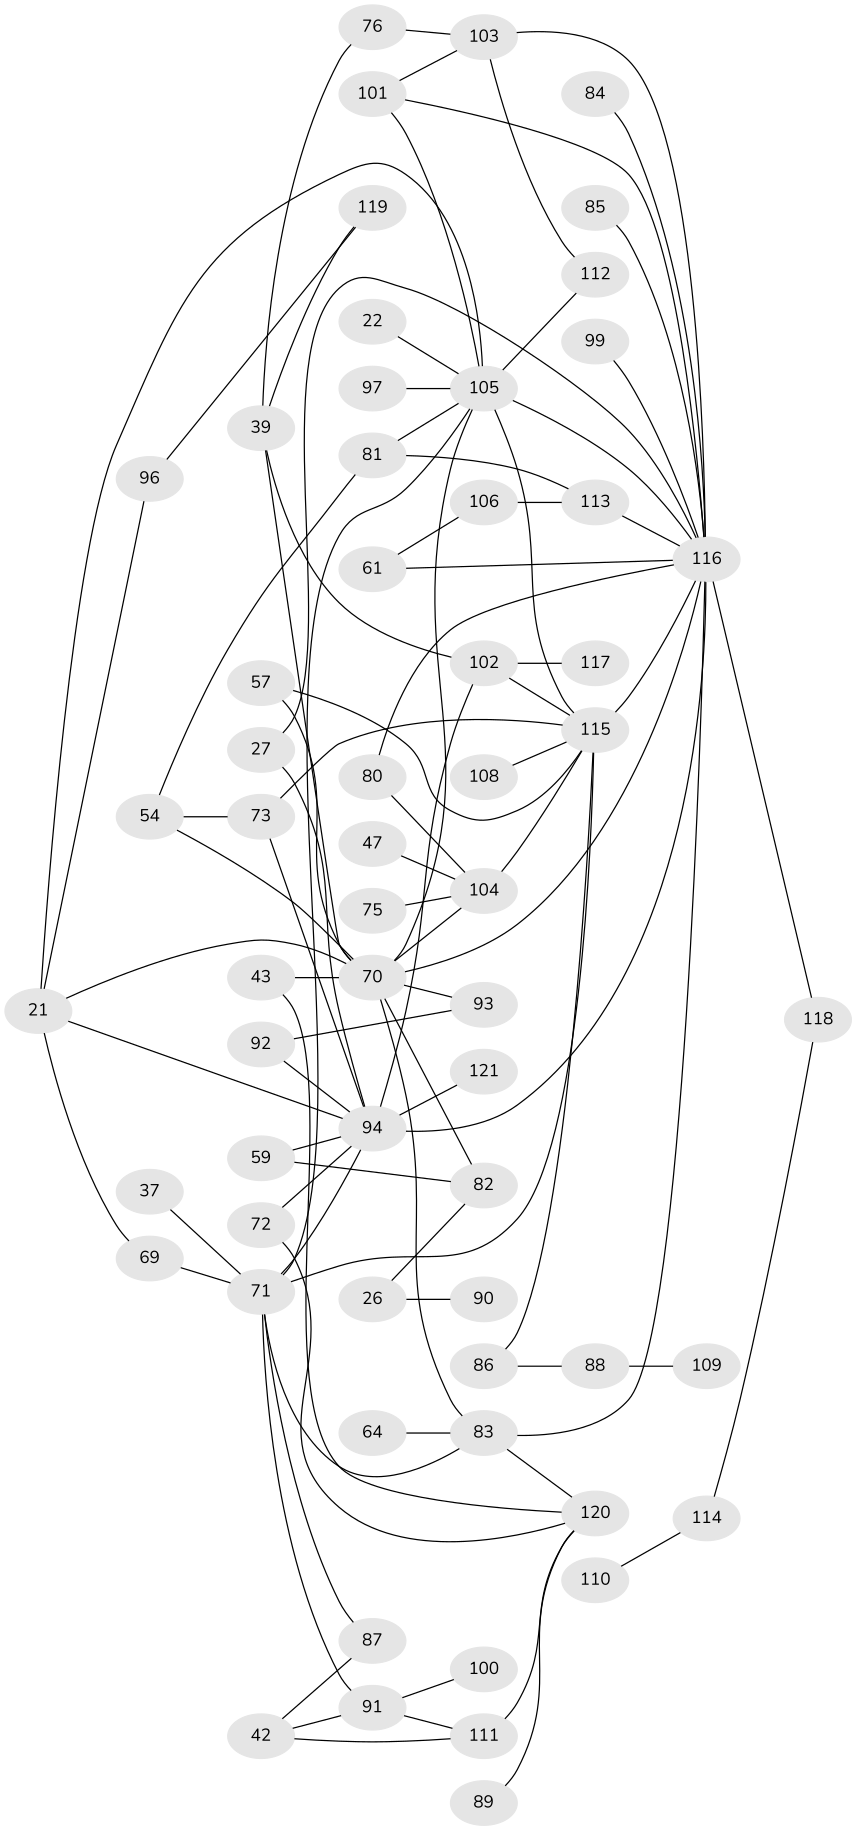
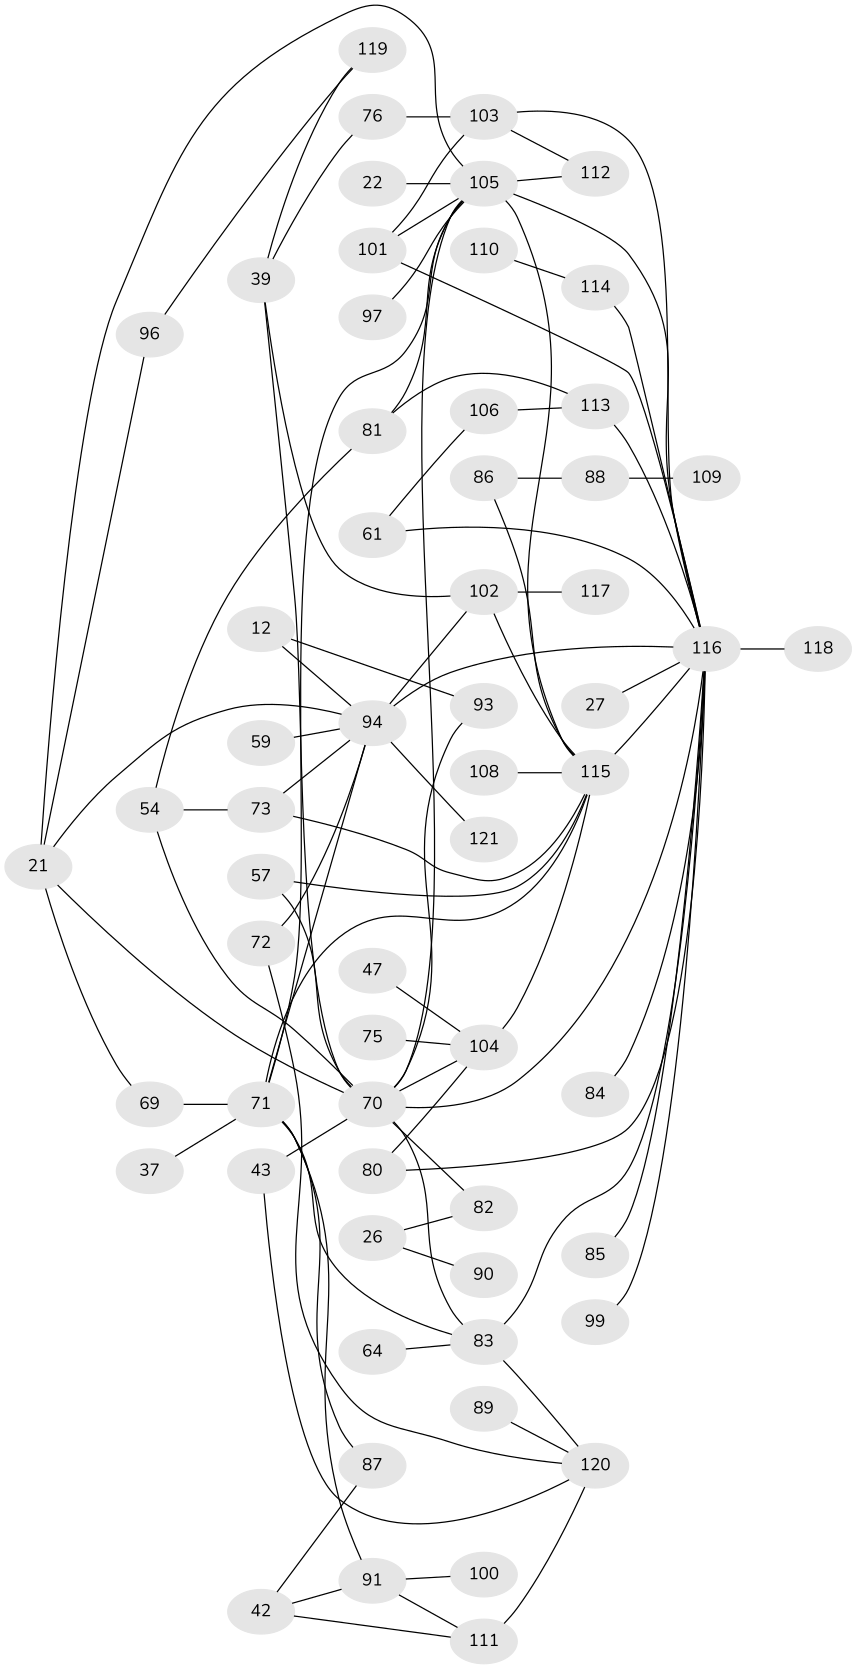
edge "27" -- "94": removed
node "92": label "92" -> "12"
edge "59" -- "82": removed
edge "118" -- "114": now "116" -- "114"
